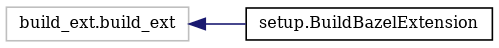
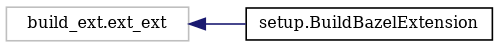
node "build_ext.build_ext": label "build_ext.build_ext" -> "build_ext.ext_ext"
